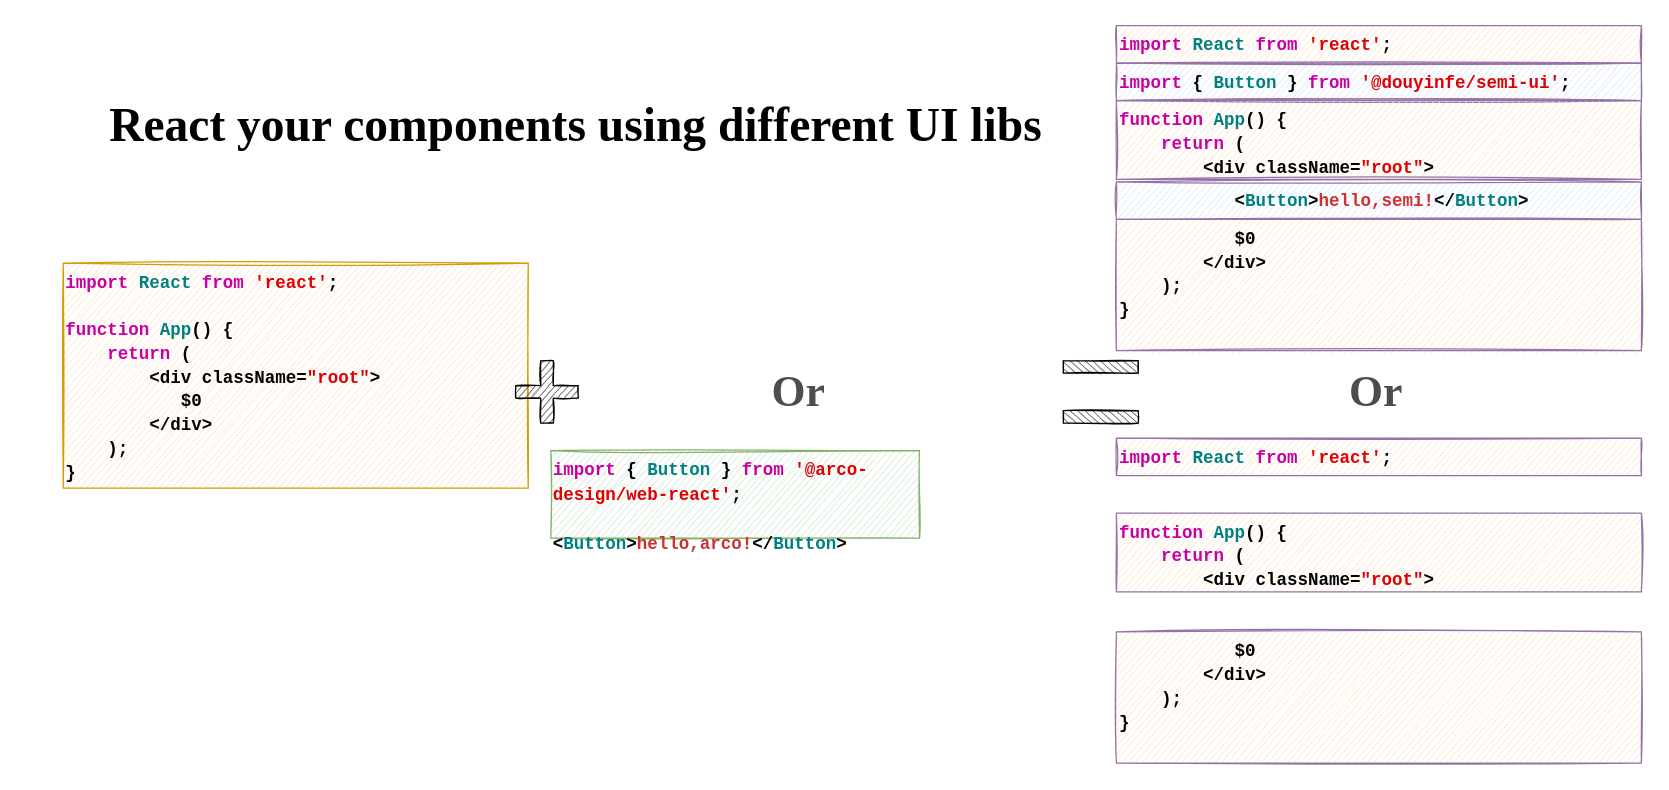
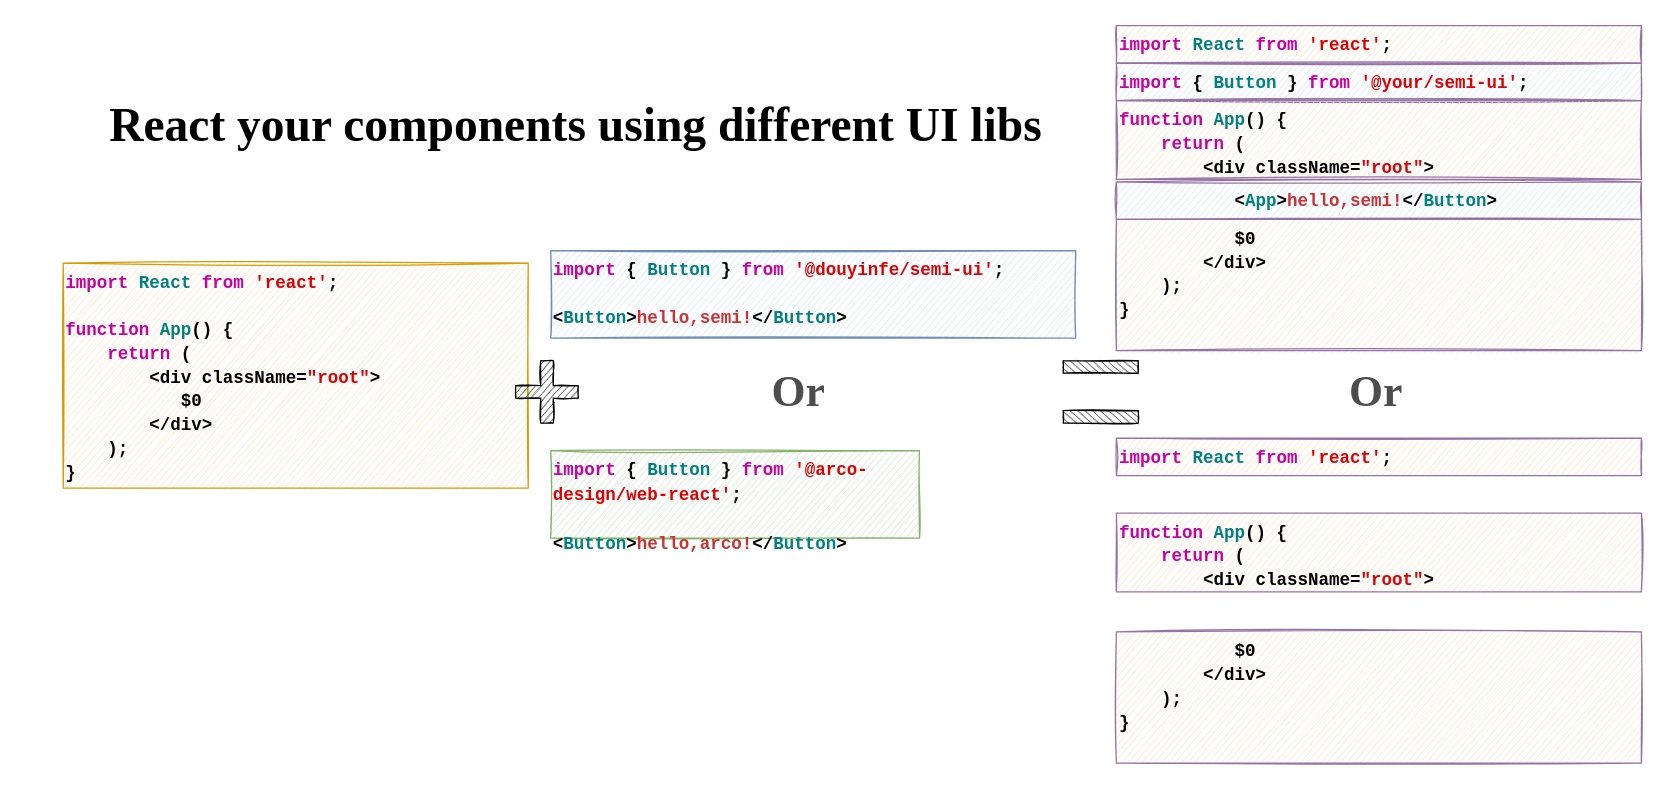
node "import { Button } from '@douyinfe/semi-ui';": label "import { Button } from '@douyinfe/semi-ui';" -> "import { Button } from '@your/semi-ui';"
node "<Button>hello,semi!</Button>": label "<Button>hello,semi!</Button>" -> "<App>hello,semi!</Button>"
node "import { Button } from '@douyinfe/semi-ui'; <Button>hello,semi!</Button>": added
